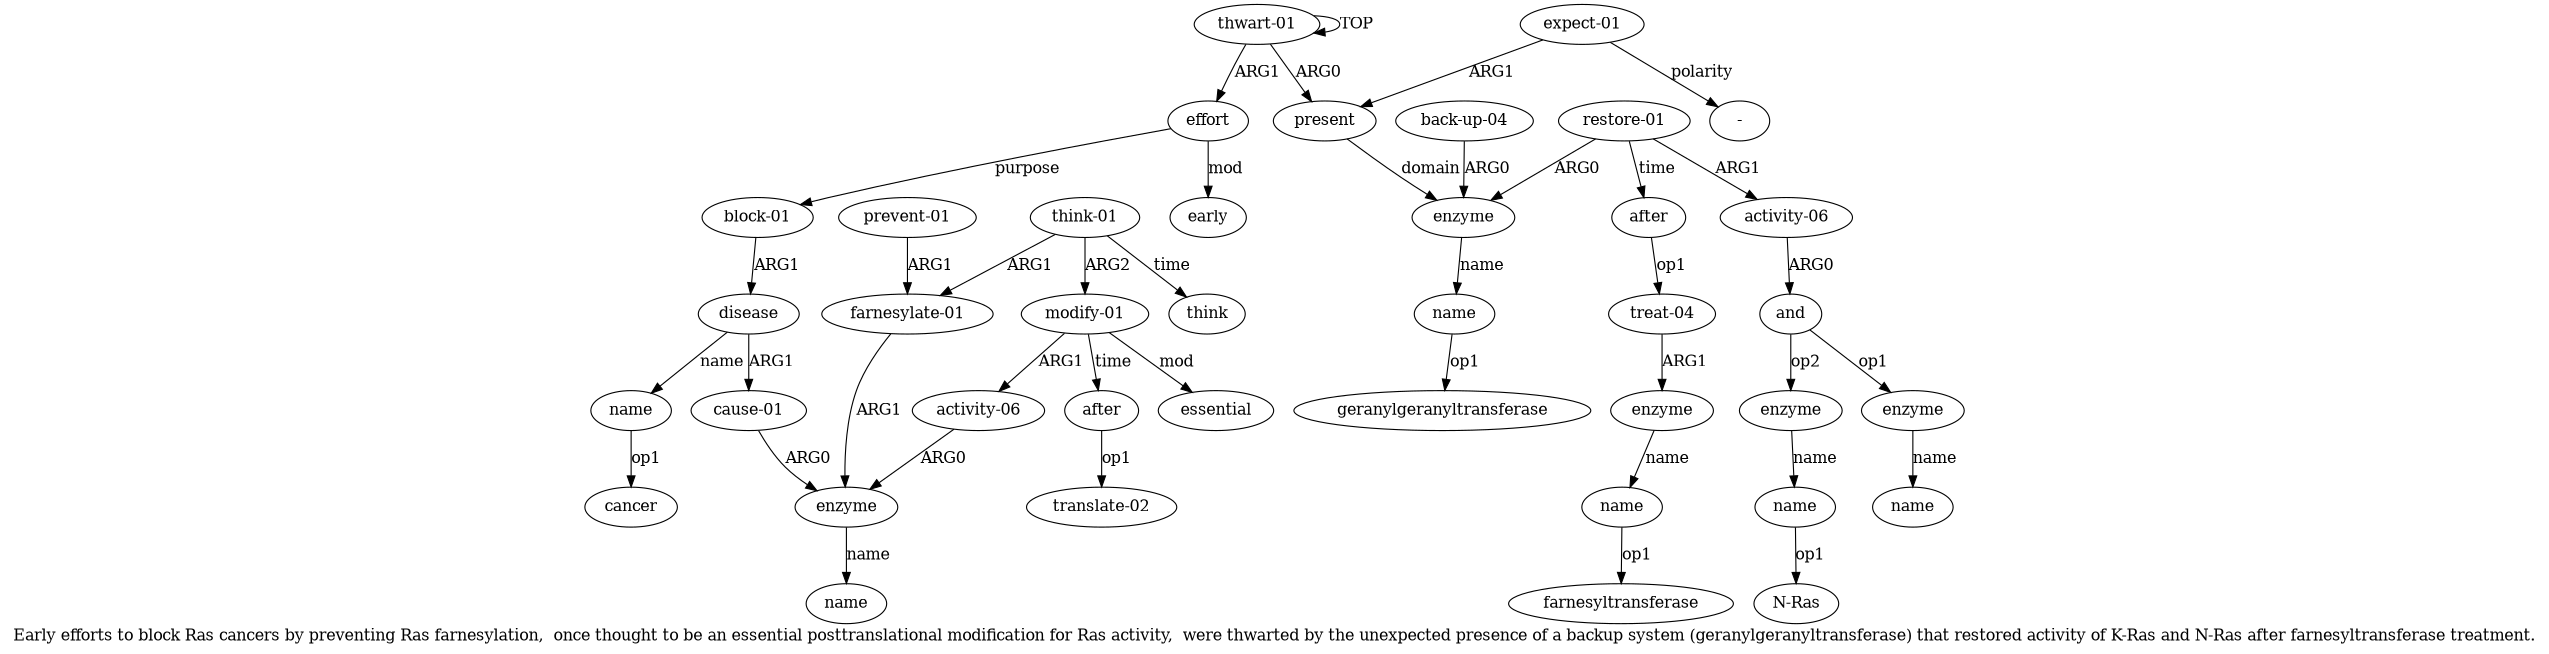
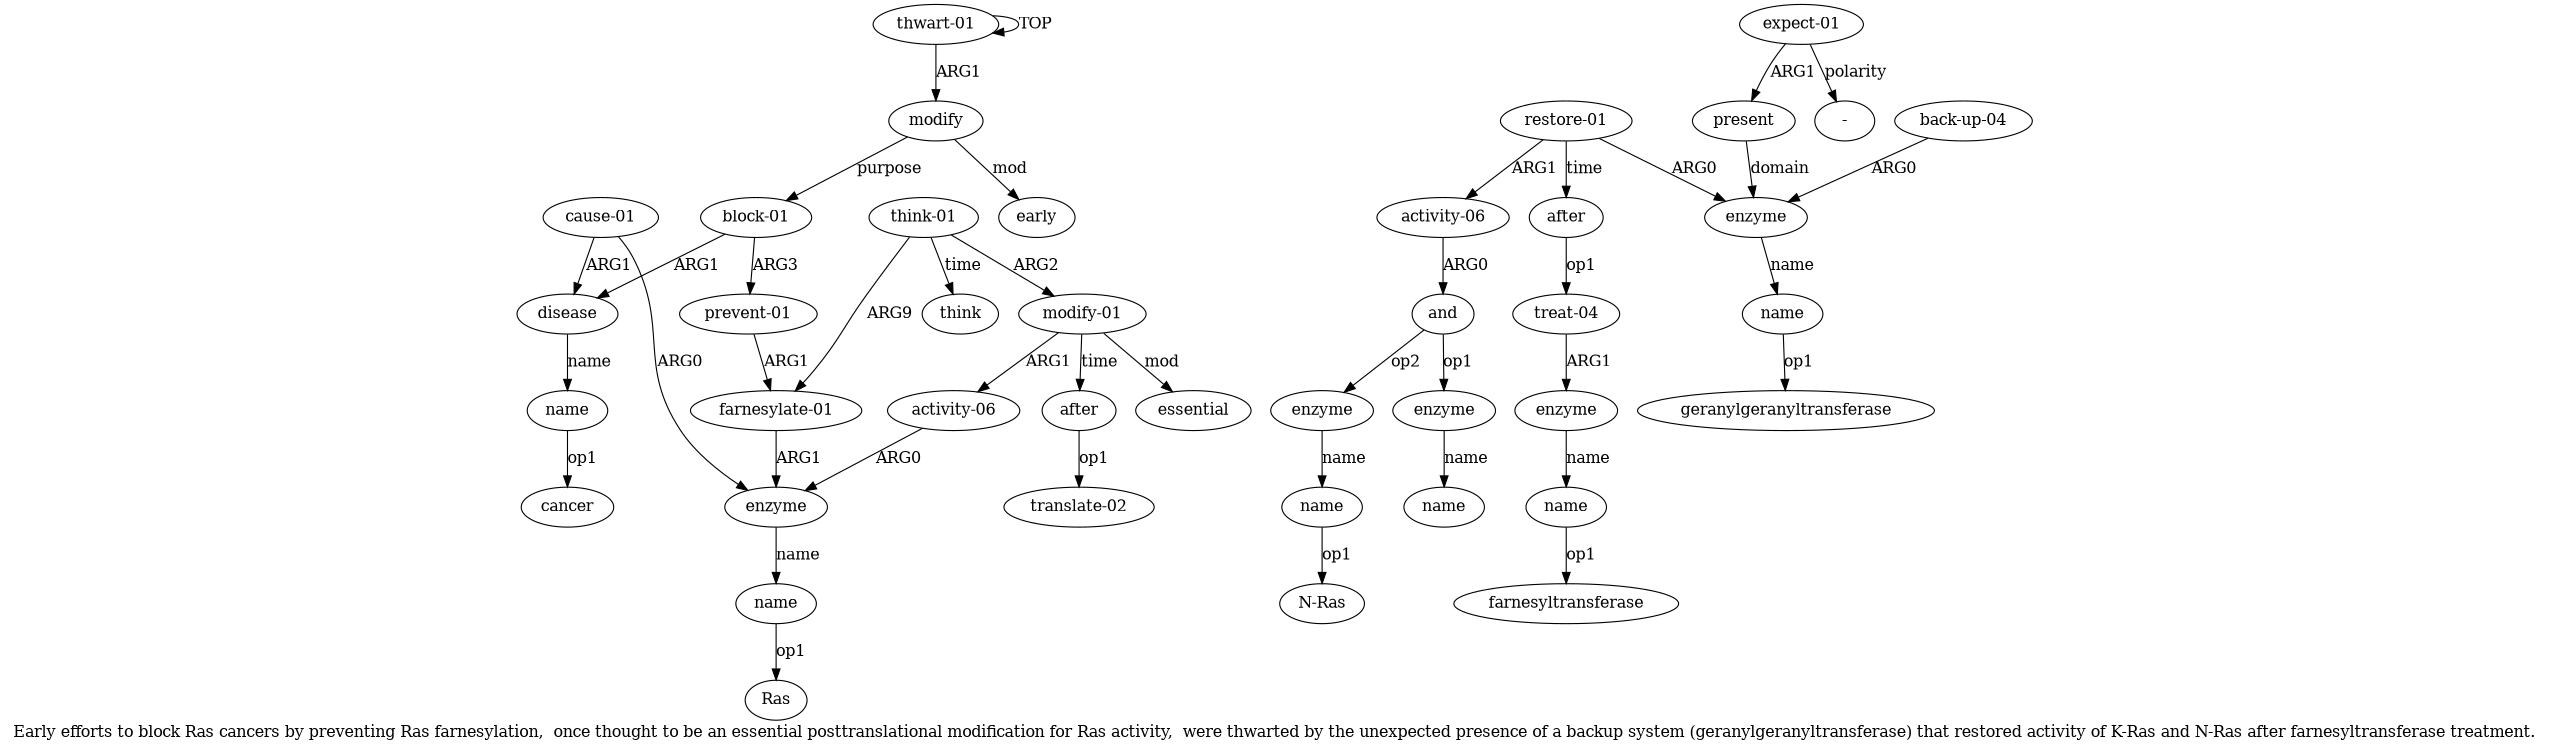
edge "thwart-01" -> "present": removed, label "ARG0"
node "effort": label "effort" -> "modify"
edge "block-01" -> "prevent-01": added, label "ARG3"
edge "think-01" -> "farnesylate-01": label "ARG1" -> "ARG9"
edge "disease" -> "cause-01": reversed
node "Ras": added
